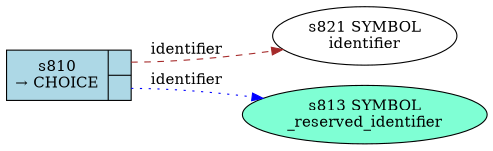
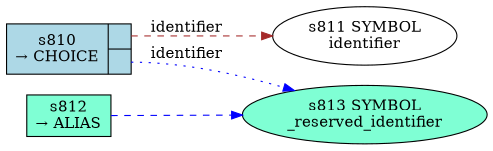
node "s821 SYMBOL identifier": label "s821 SYMBOL identifier" -> "s811 SYMBOL identifier"
node "s812 → ALIAS": added
